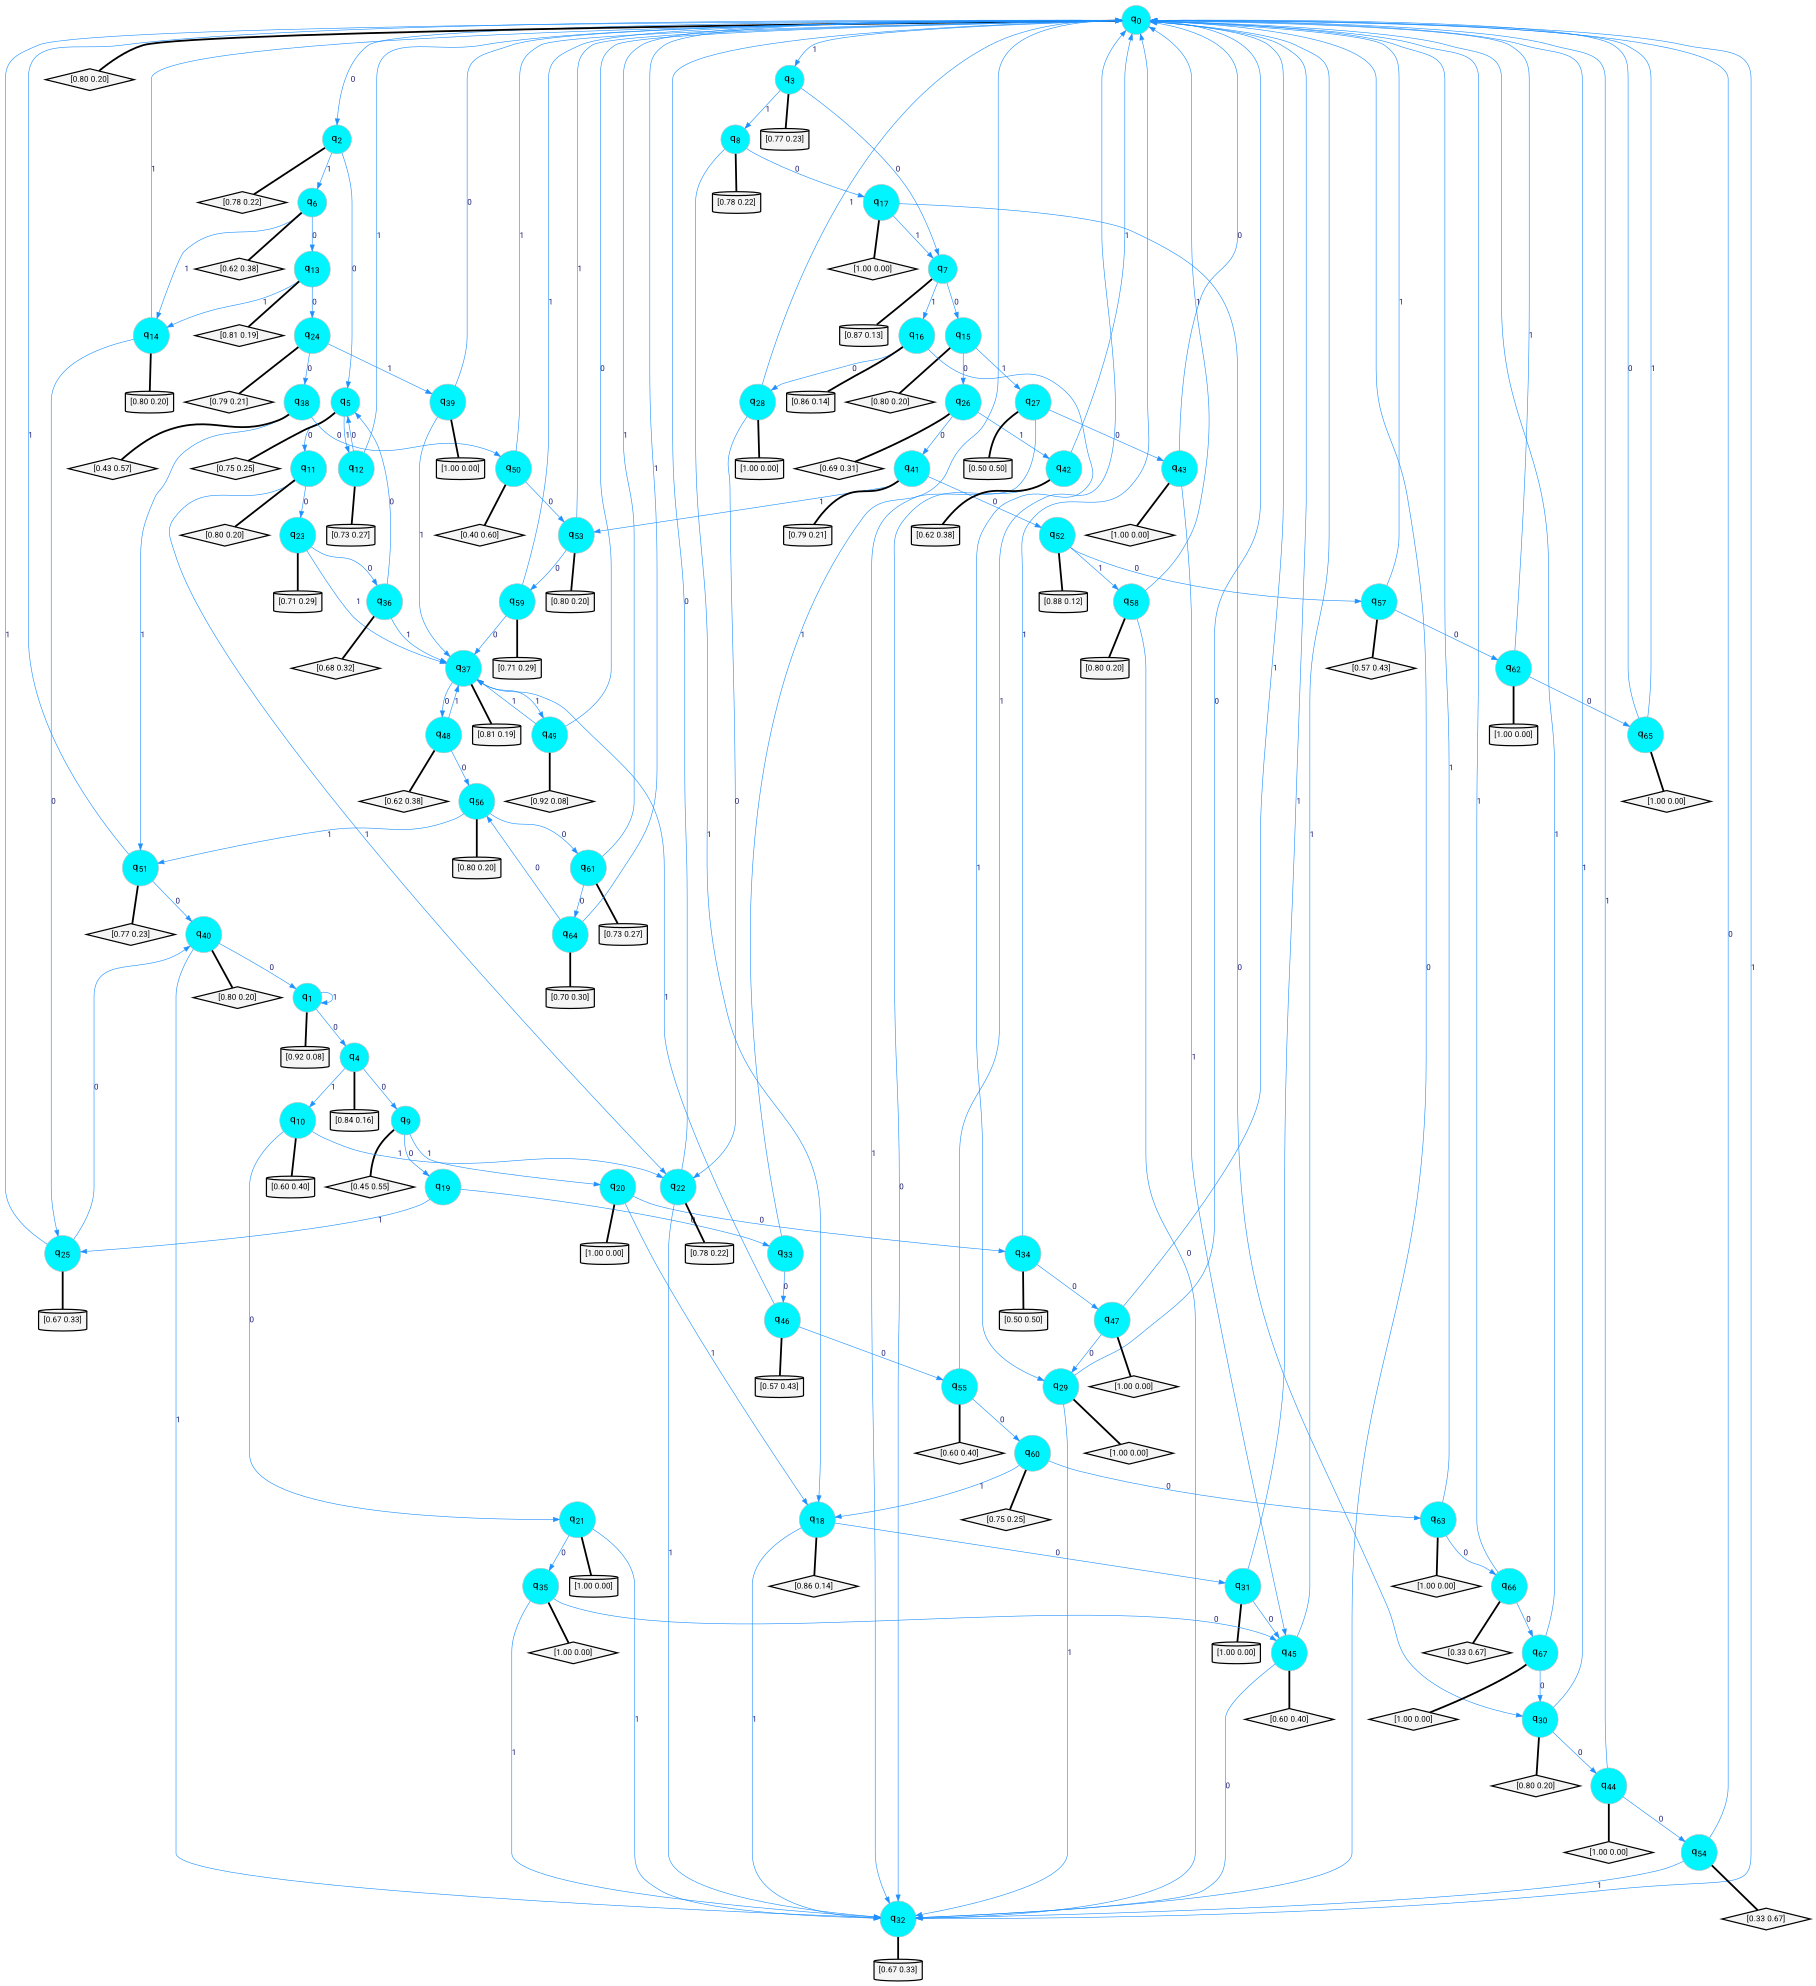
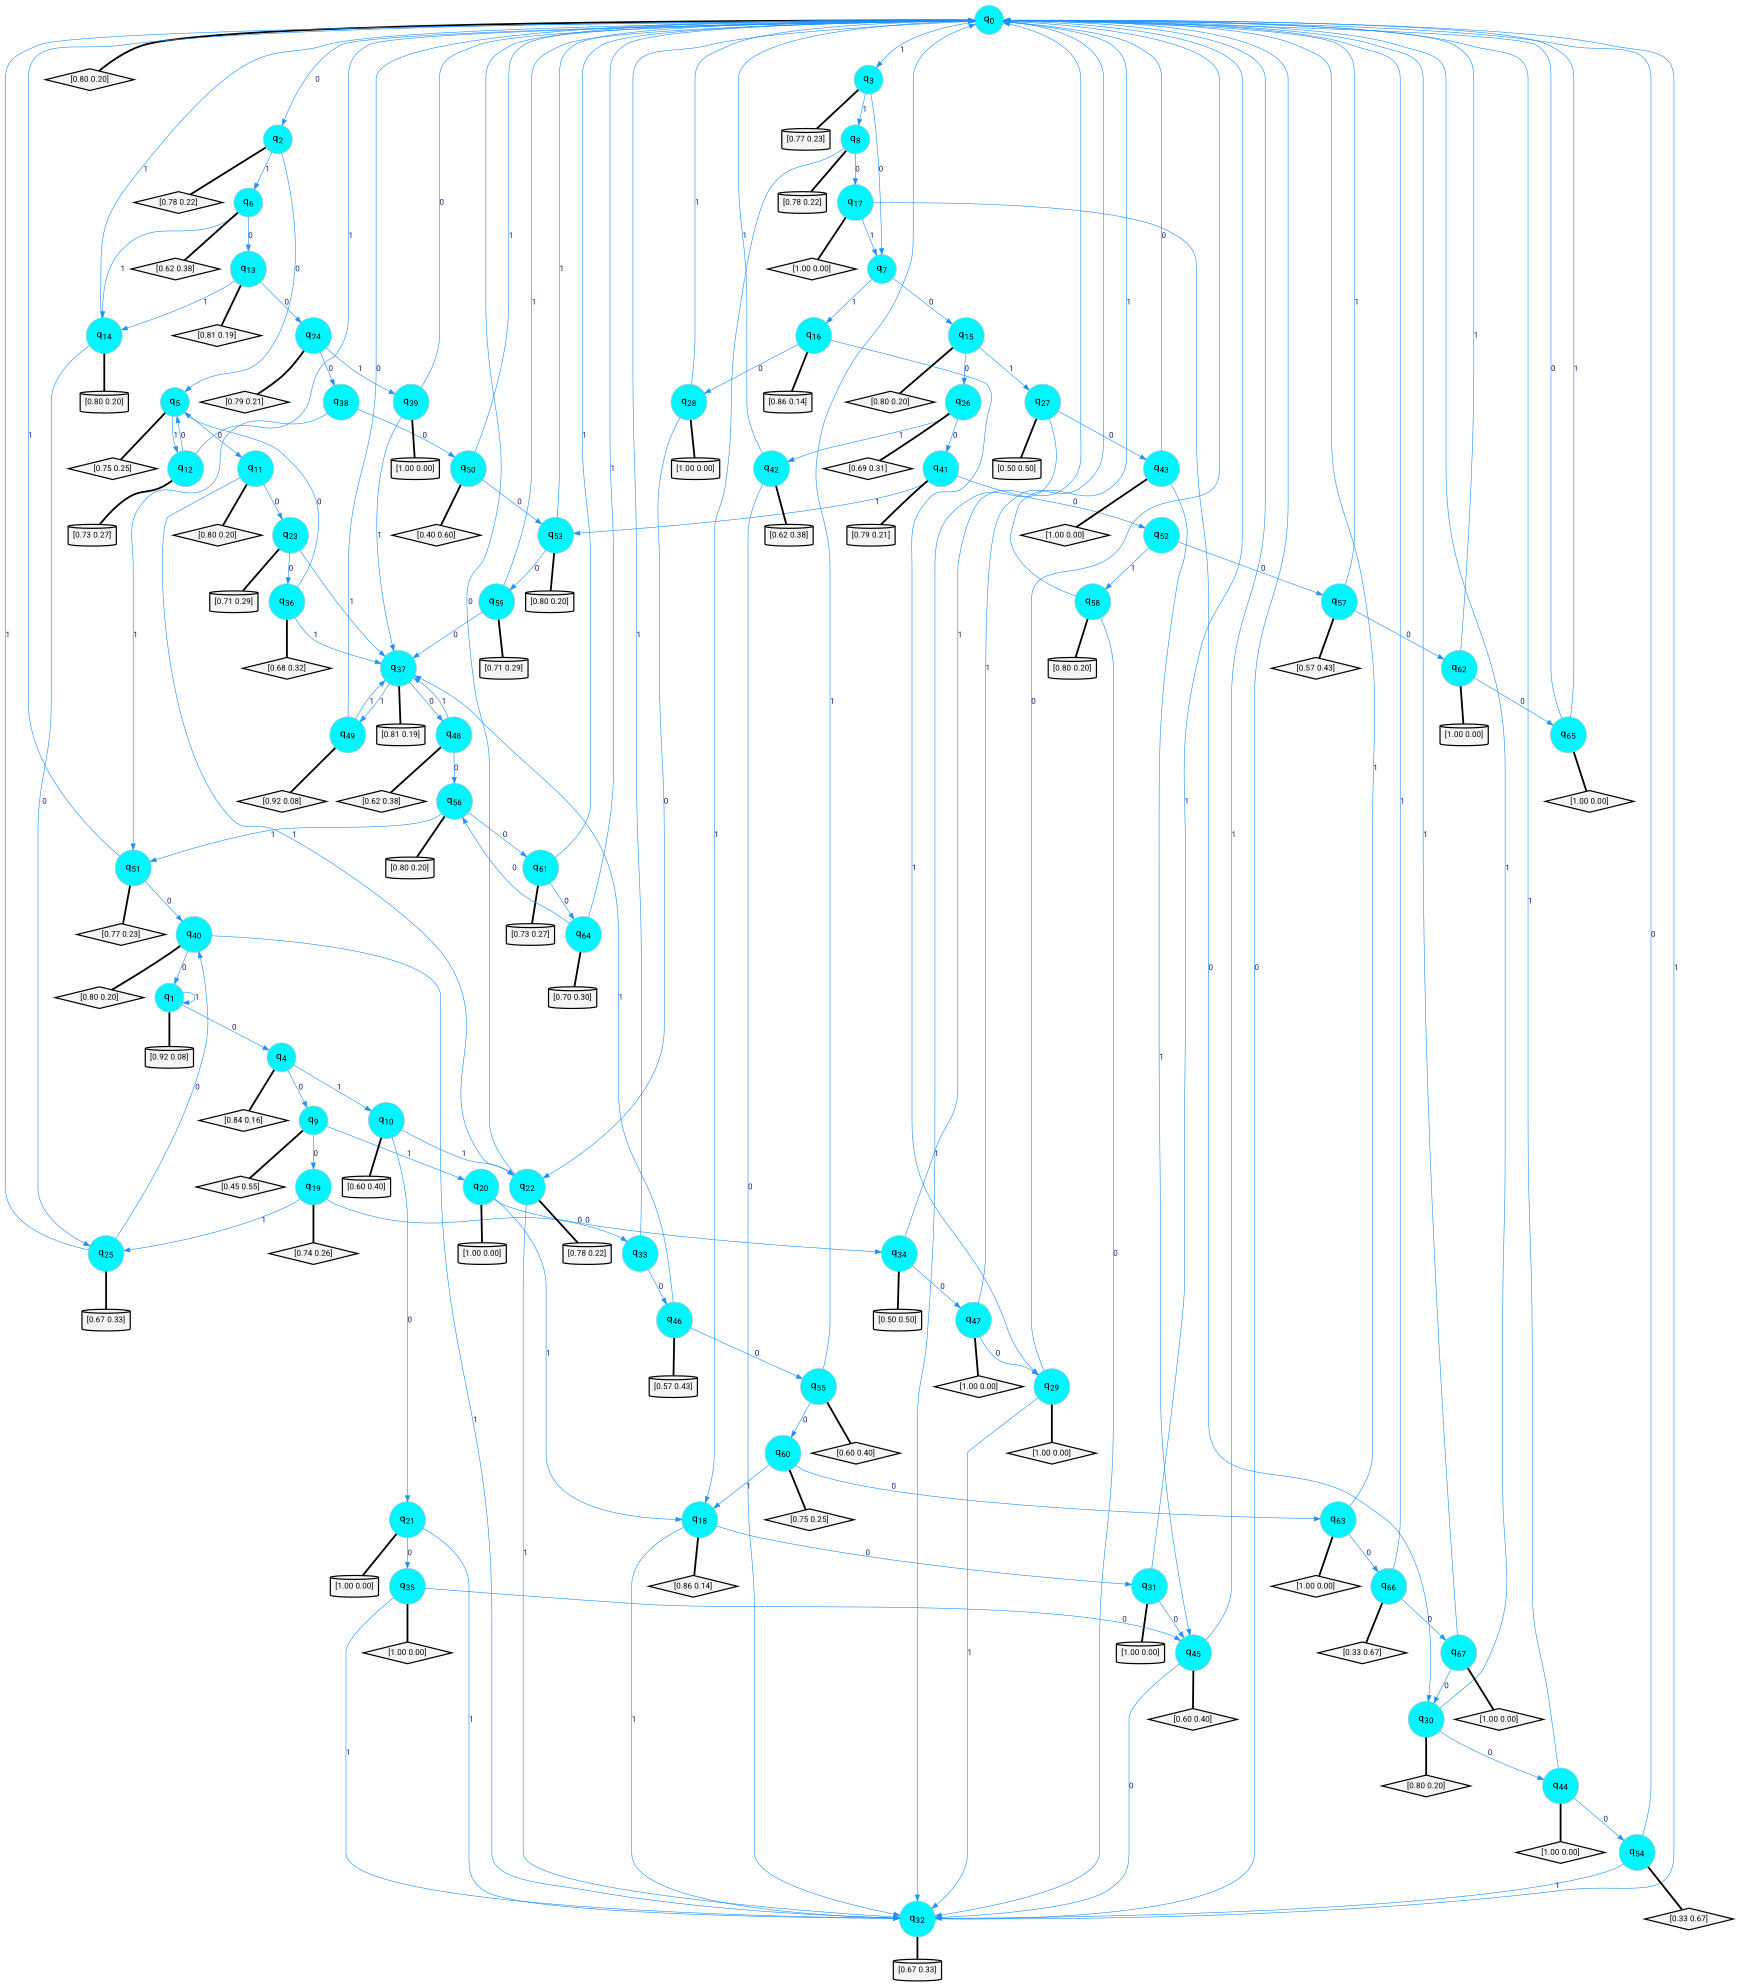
node "[0.87 0.13]": removed
node "[0.43 0.57]": removed
node "[0.88 0.12]": removed
node "[0.84 0.16]": shape cylinder -> diamond
node "[0.74 0.26]": added
